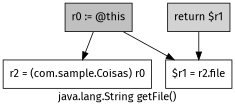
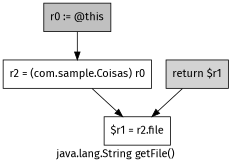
edge "r0 := @this" -> "$r1 = r2.file": now "r2 = (com.sample.Coisas) r0" -> "$r1 = r2.file"
